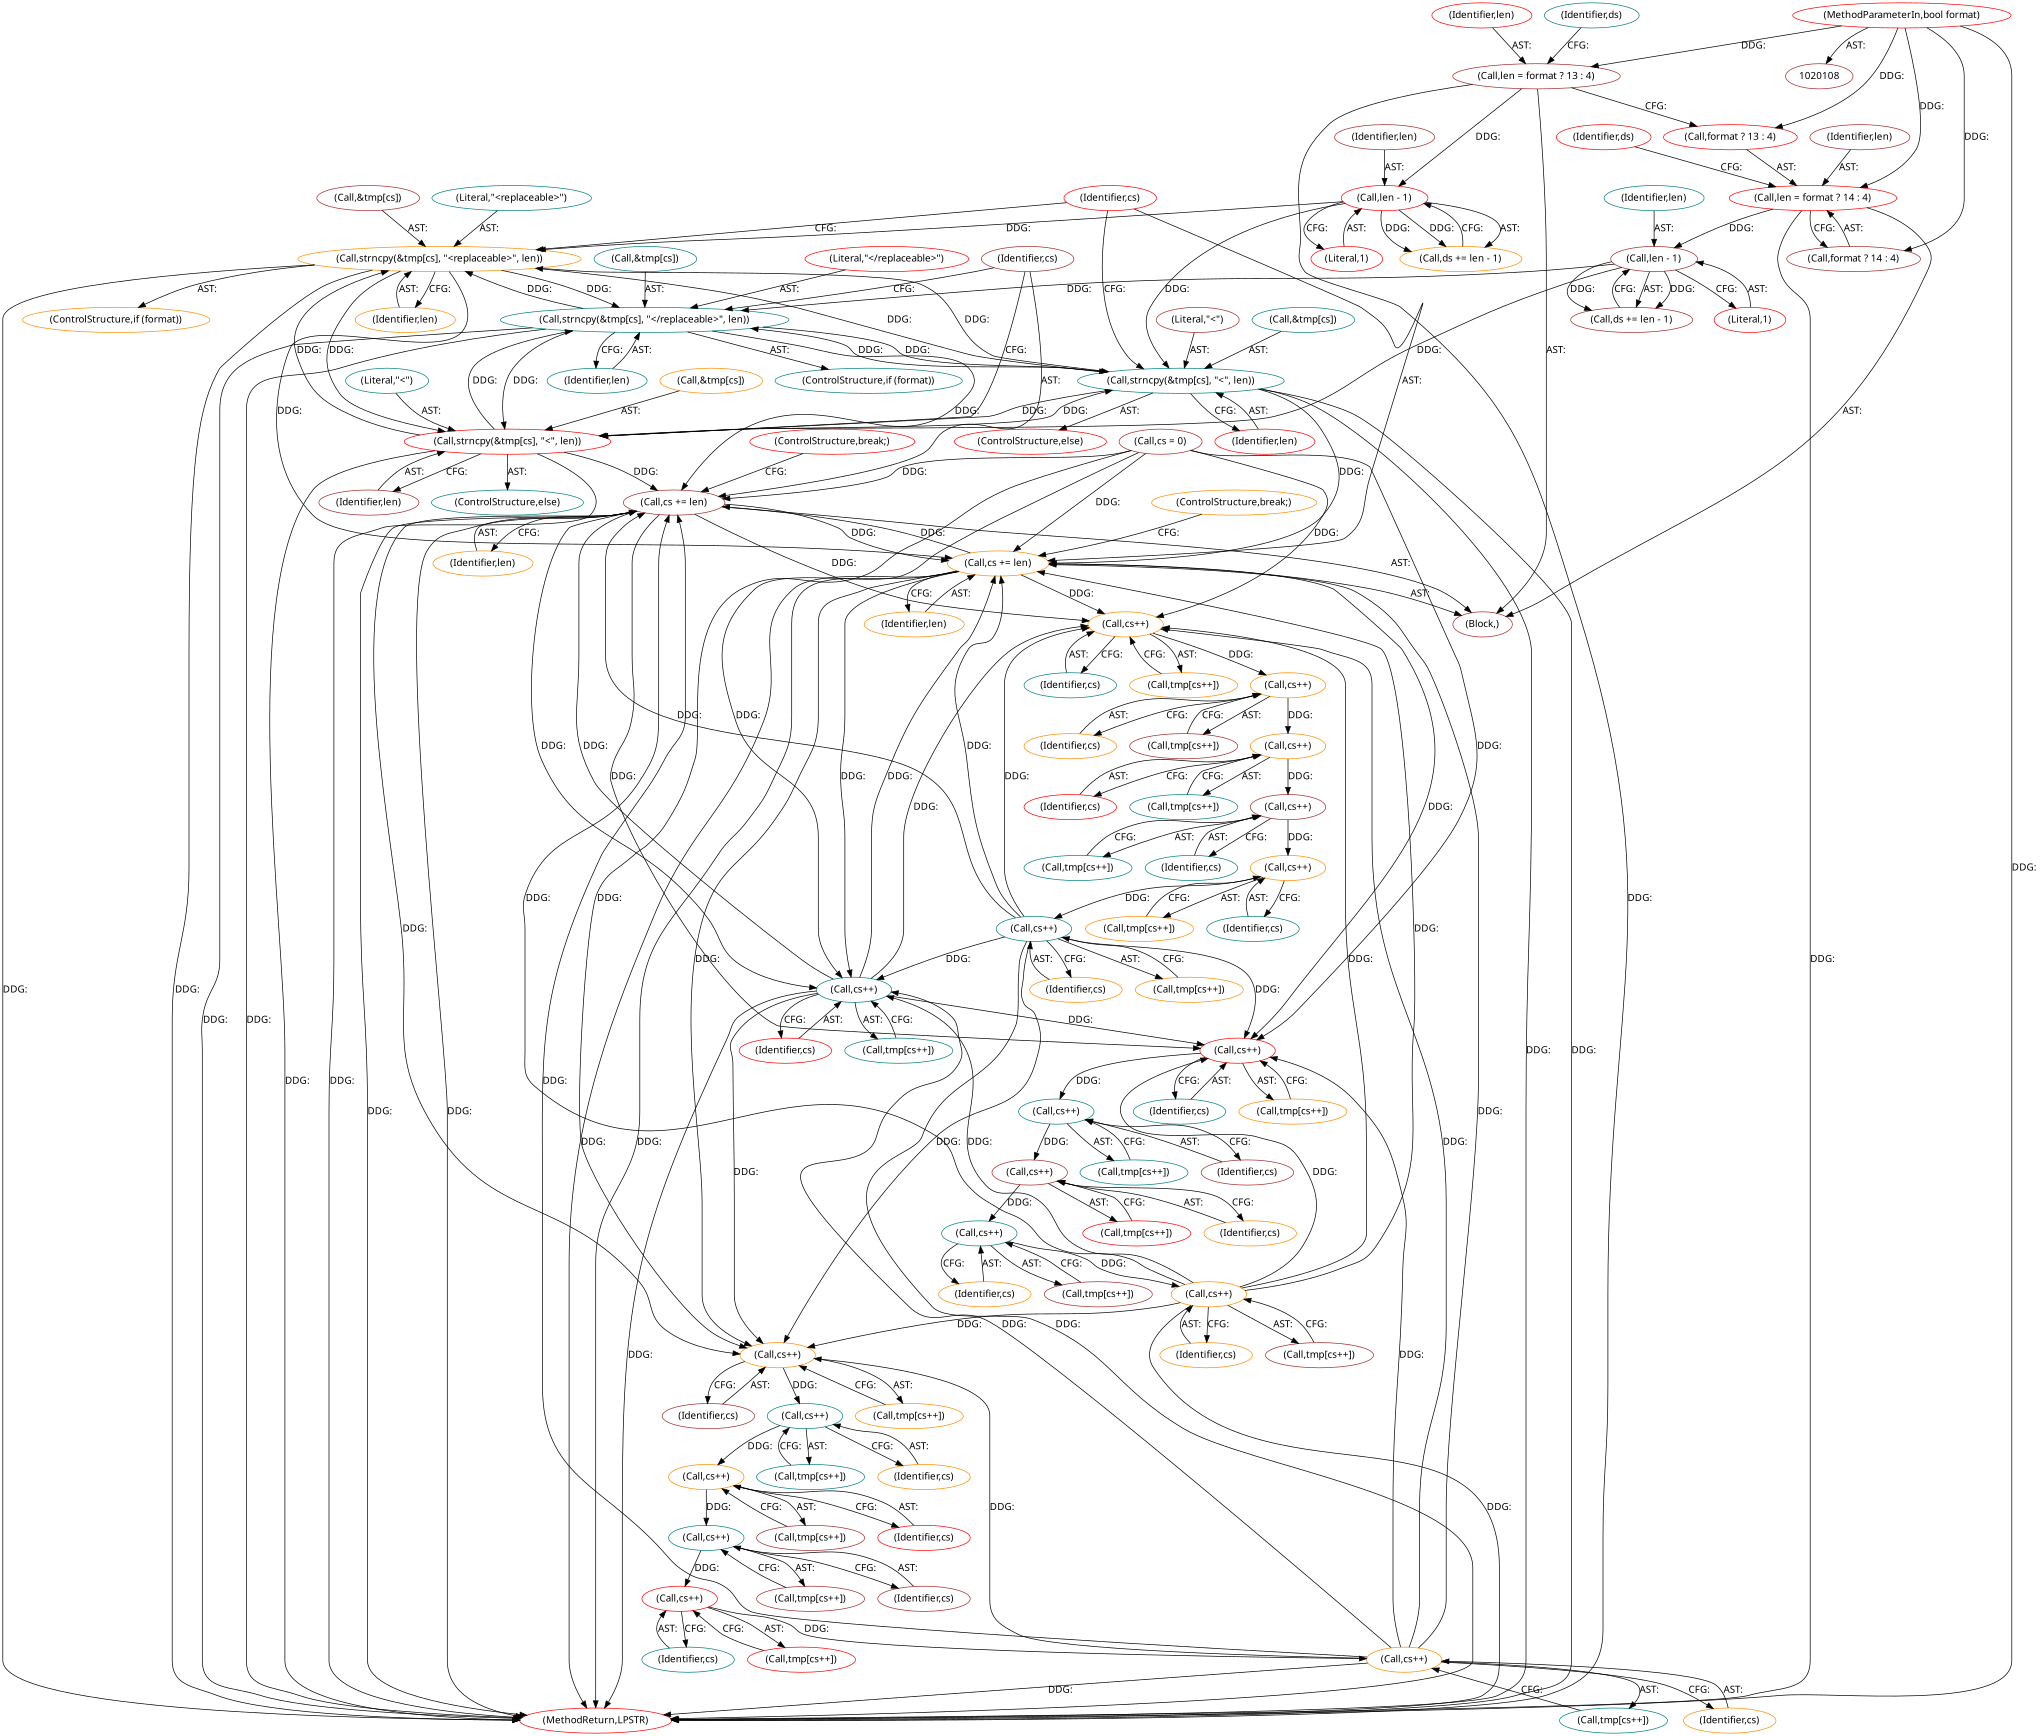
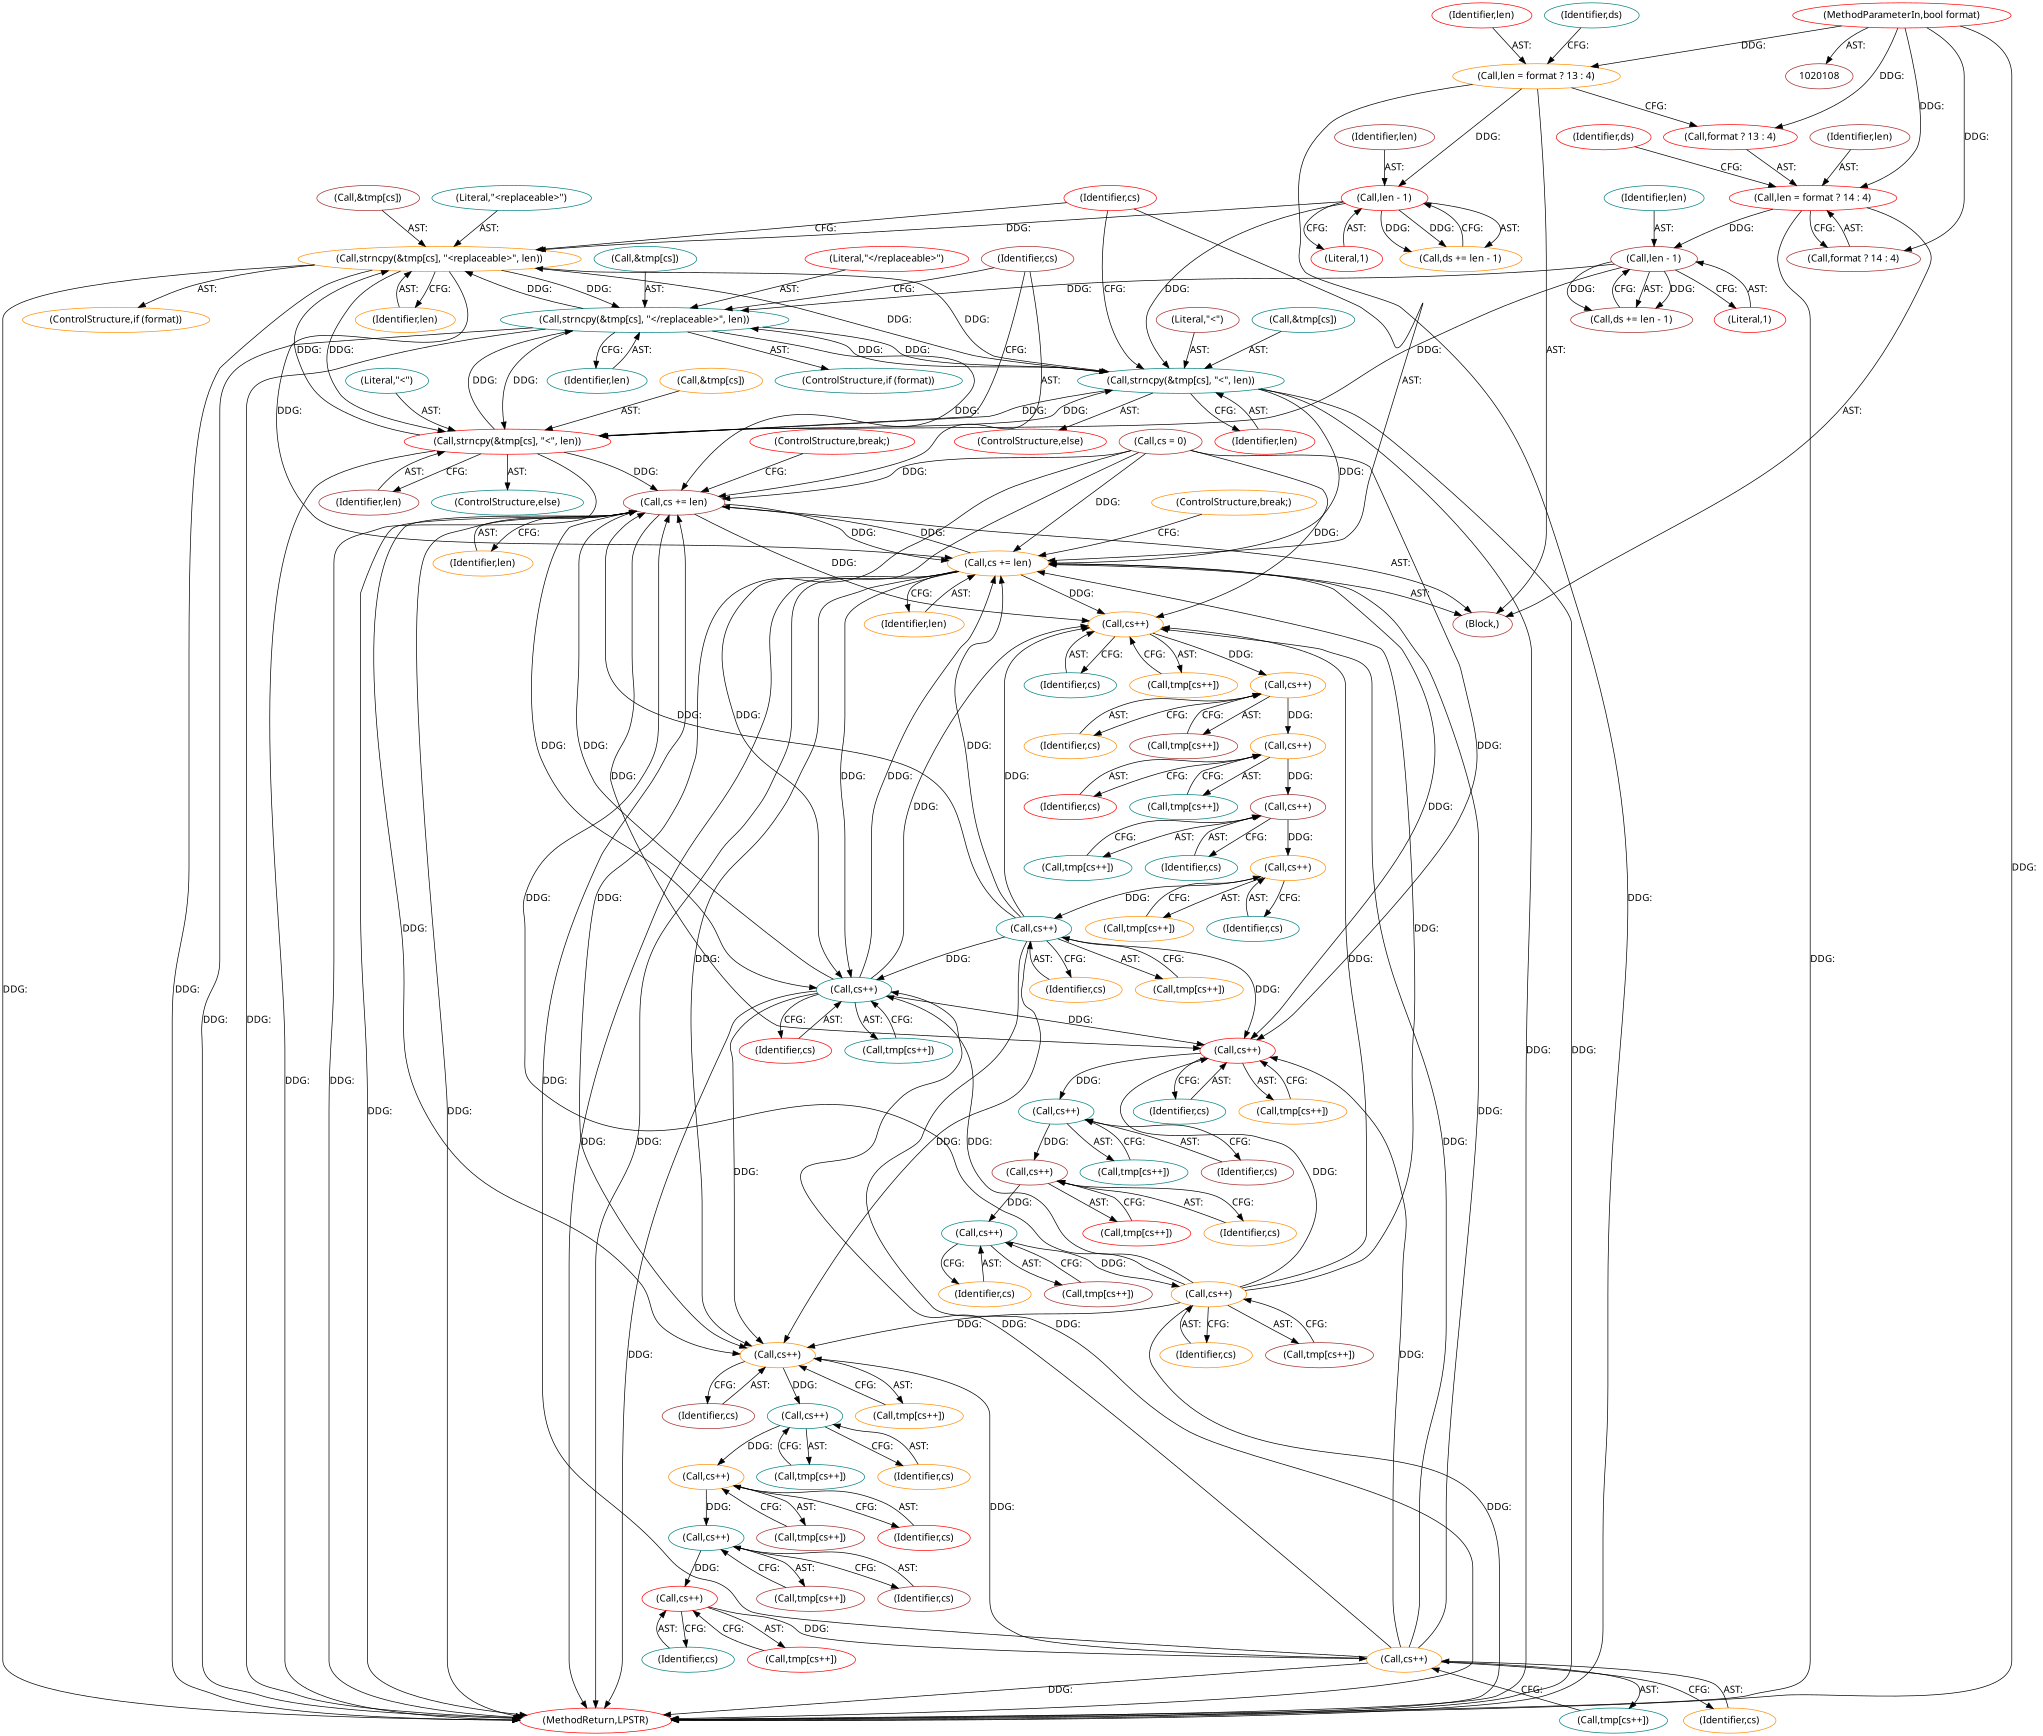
node "(Call,len = format ? 13 : 4)": color brown -> darkorange
